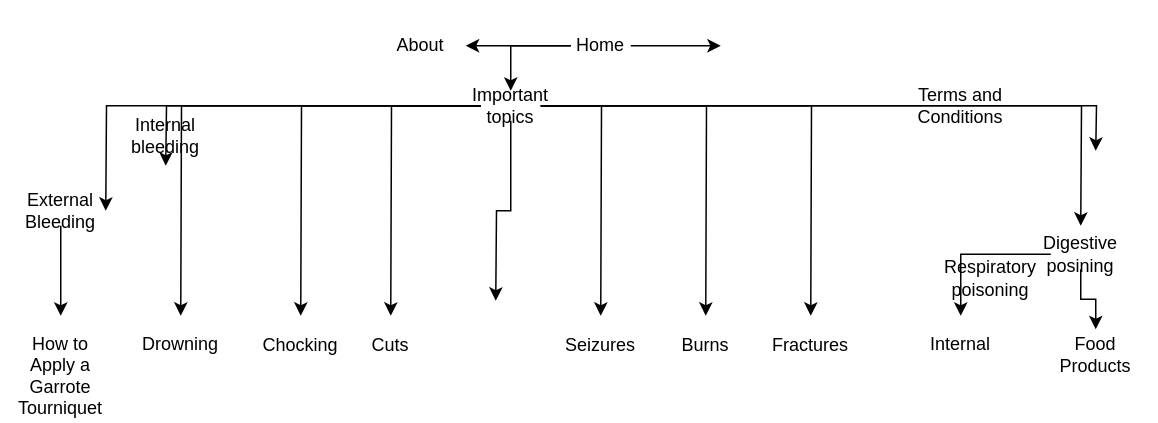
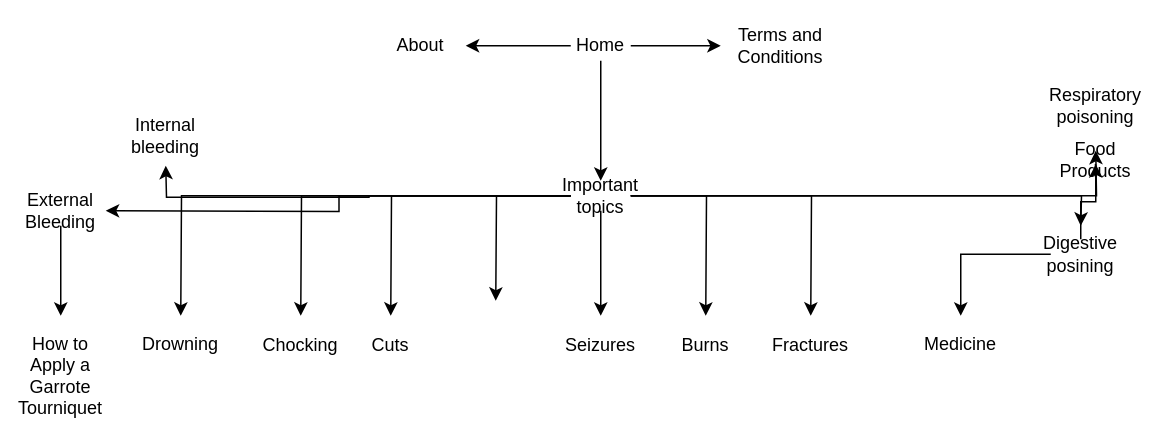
node "Important topics": moved (511, 106) -> (601, 196)
node "Terms and Conditions": moved (961, 106) -> (781, 46)
node "Respiratory poisoning": moved (991, 278) -> (1096, 106)
node "Internal": label "Internal" -> "Medicine"
node "Food Products": moved (1096, 344) -> (1096, 149)
